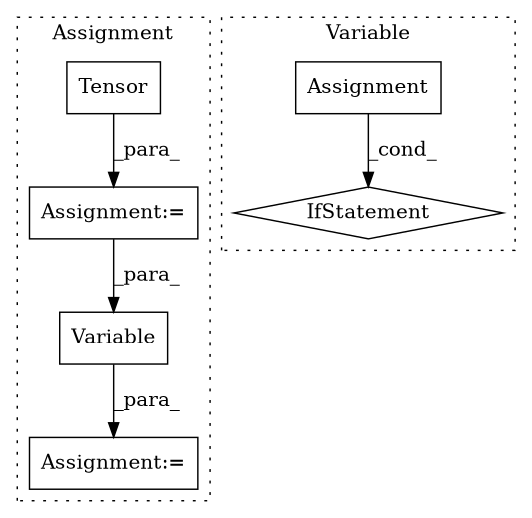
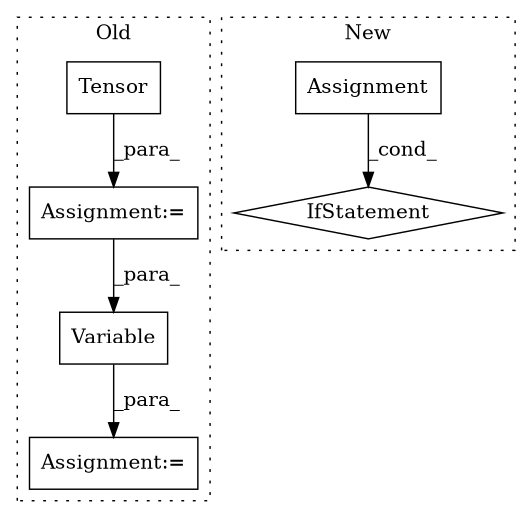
cluster "Assignment": label "Assignment" -> "Old"
cluster "Variable": label "Variable" -> "New"
